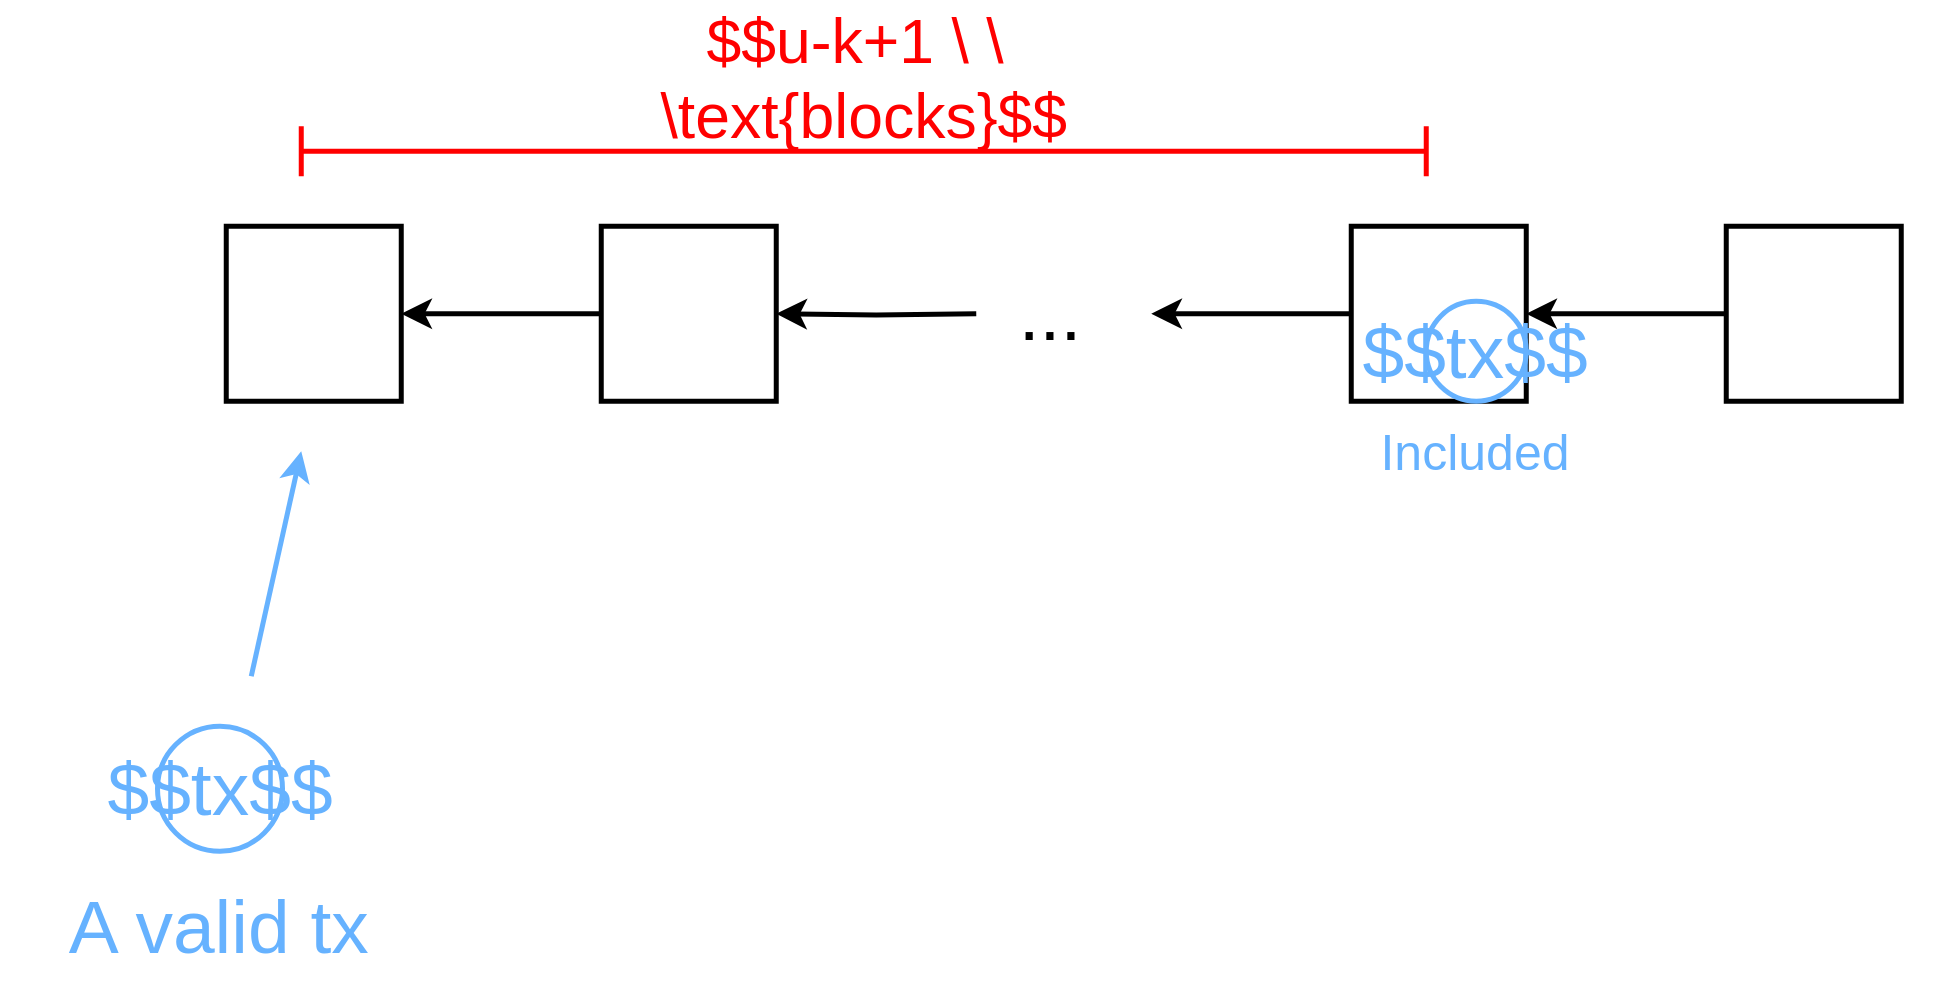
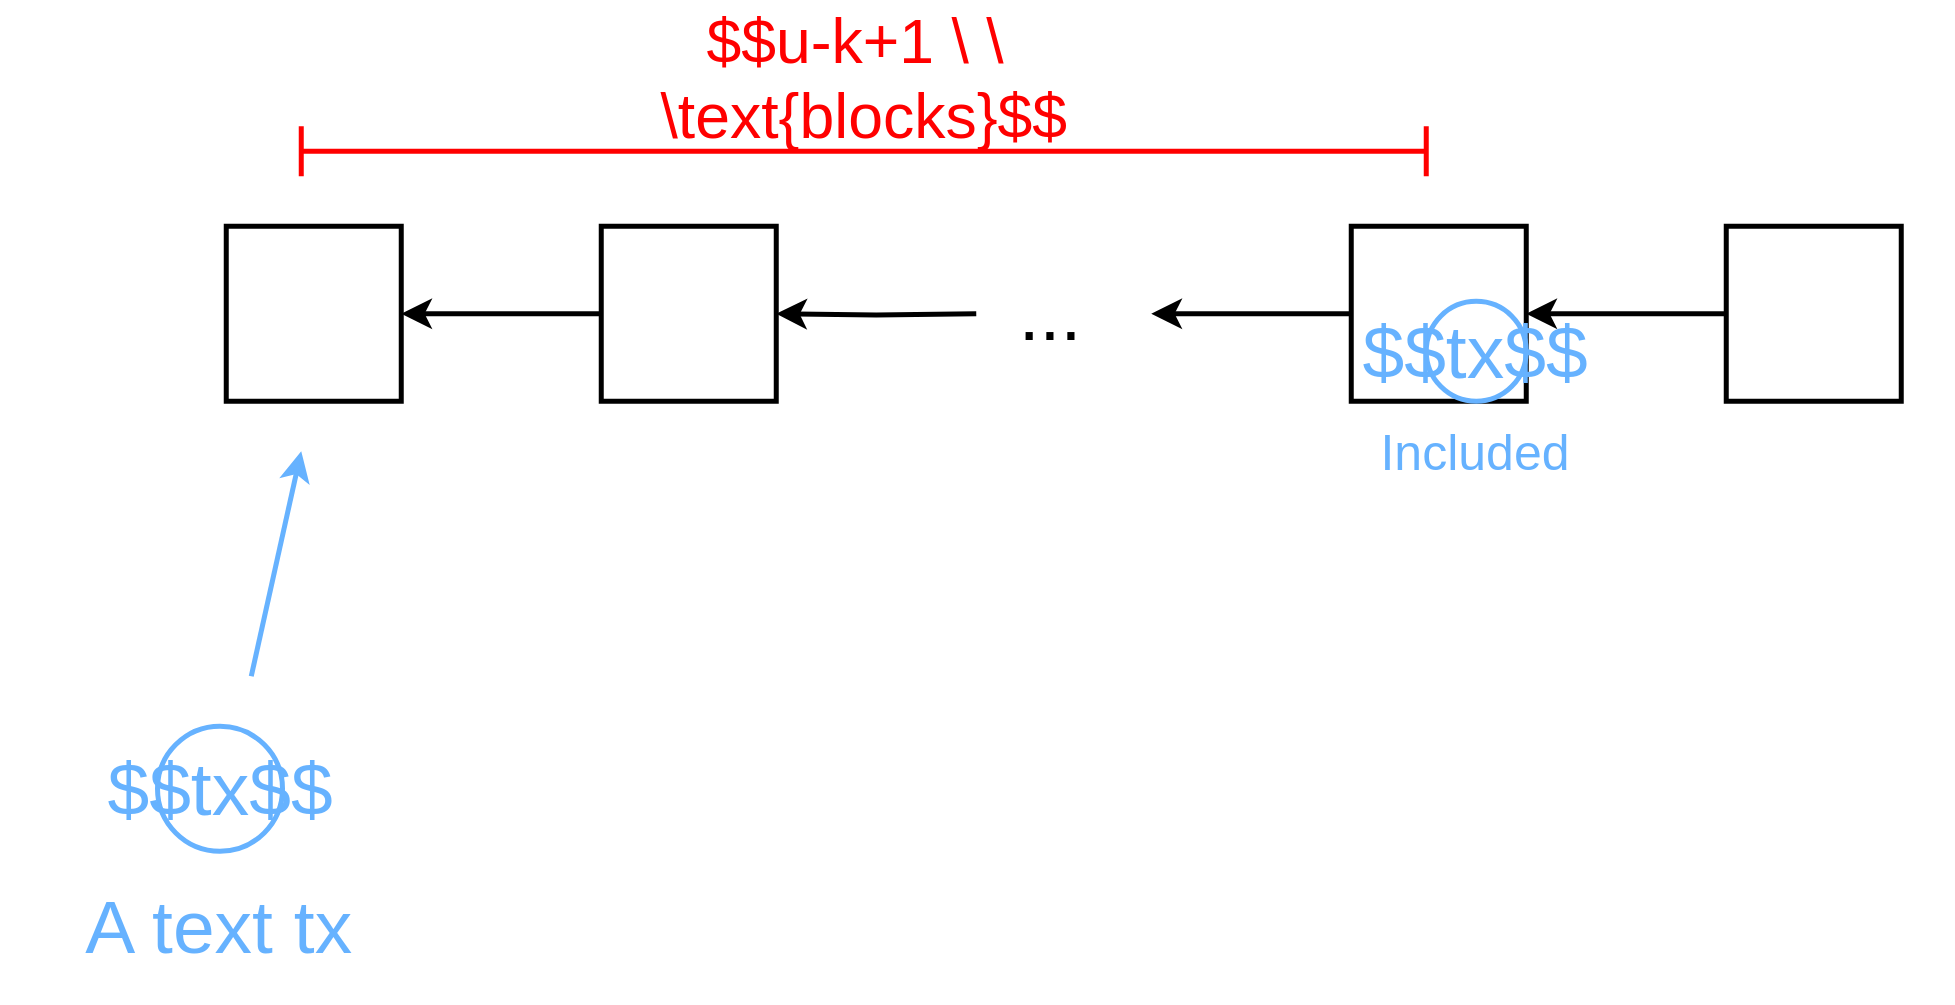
node "A valid tx": label "A valid tx" -> "A text tx"
